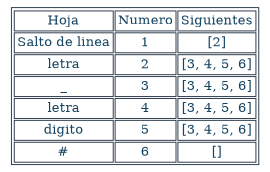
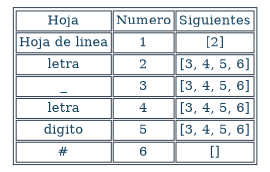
node "Hoja": text "Salto de linea" -> "Hoja de linea"
